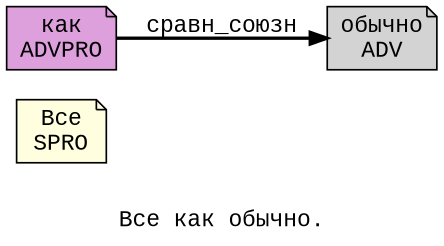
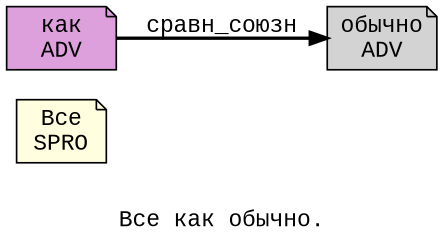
node "как ADVPRO": label "как ADVPRO" -> "как ADV"
